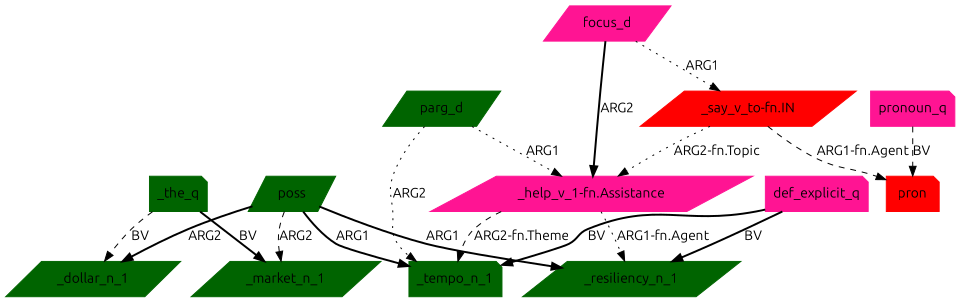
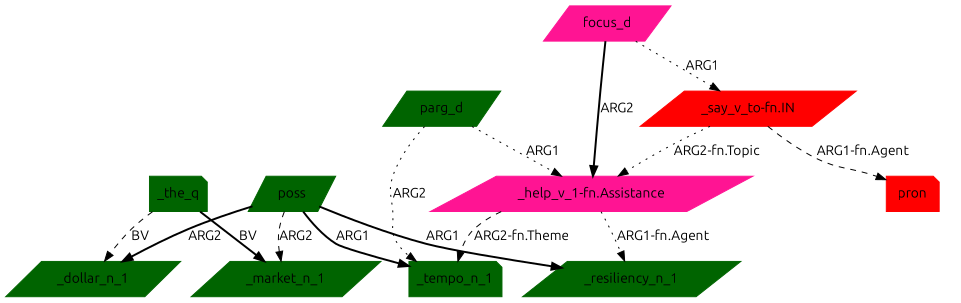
node "pronoun_q": removed
node "def_explicit_q": removed
